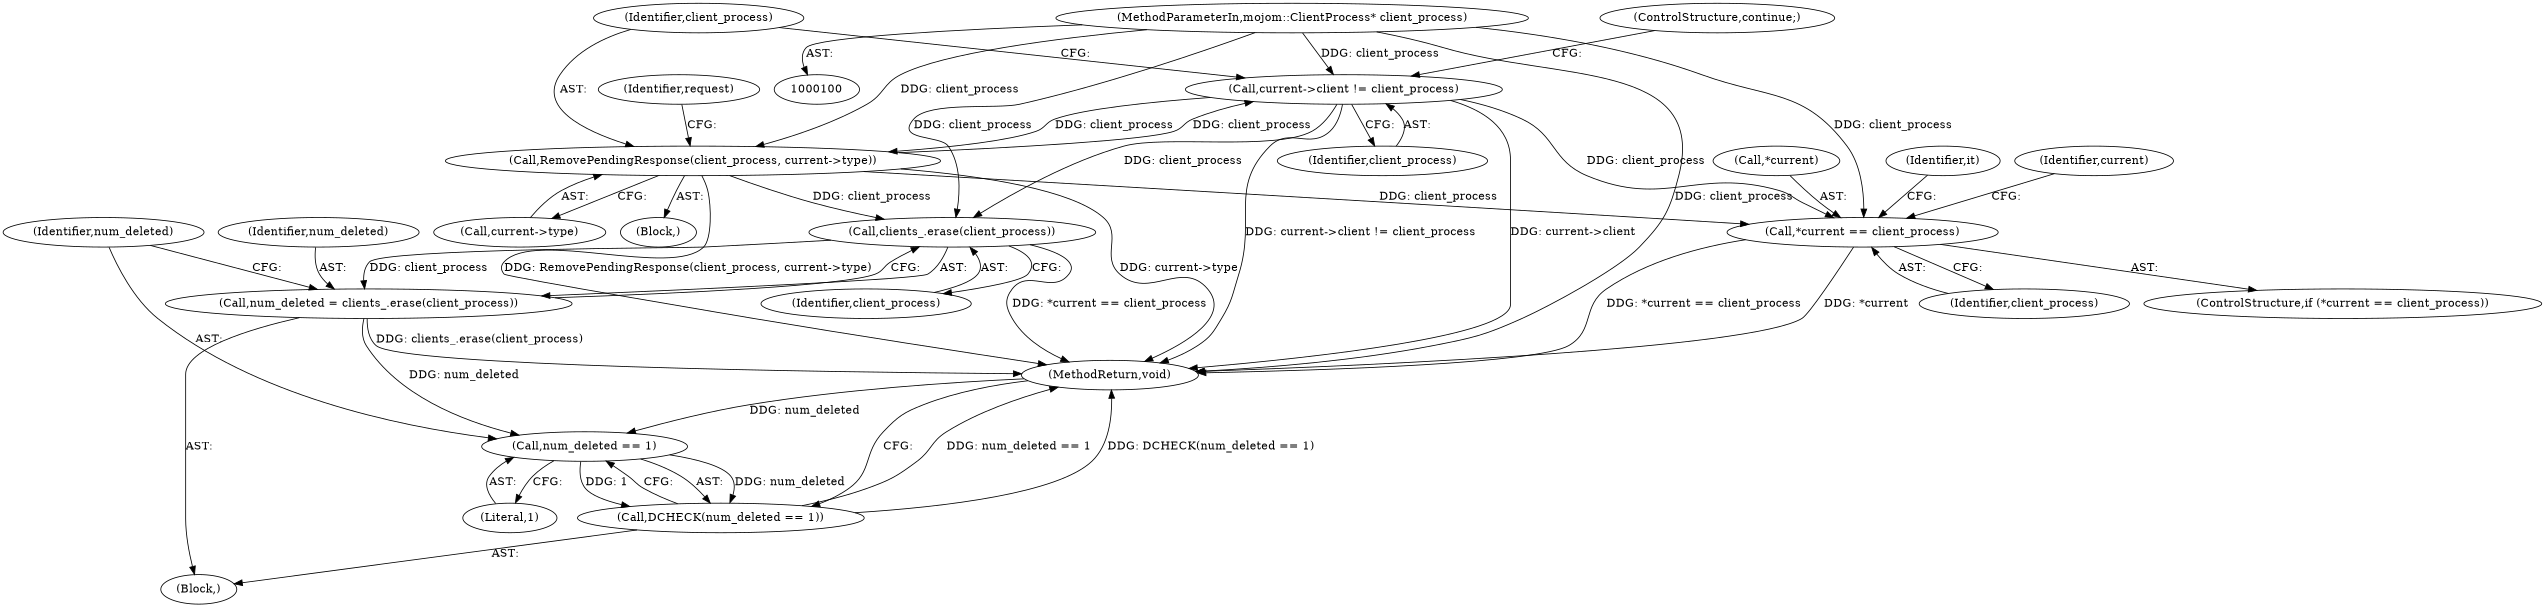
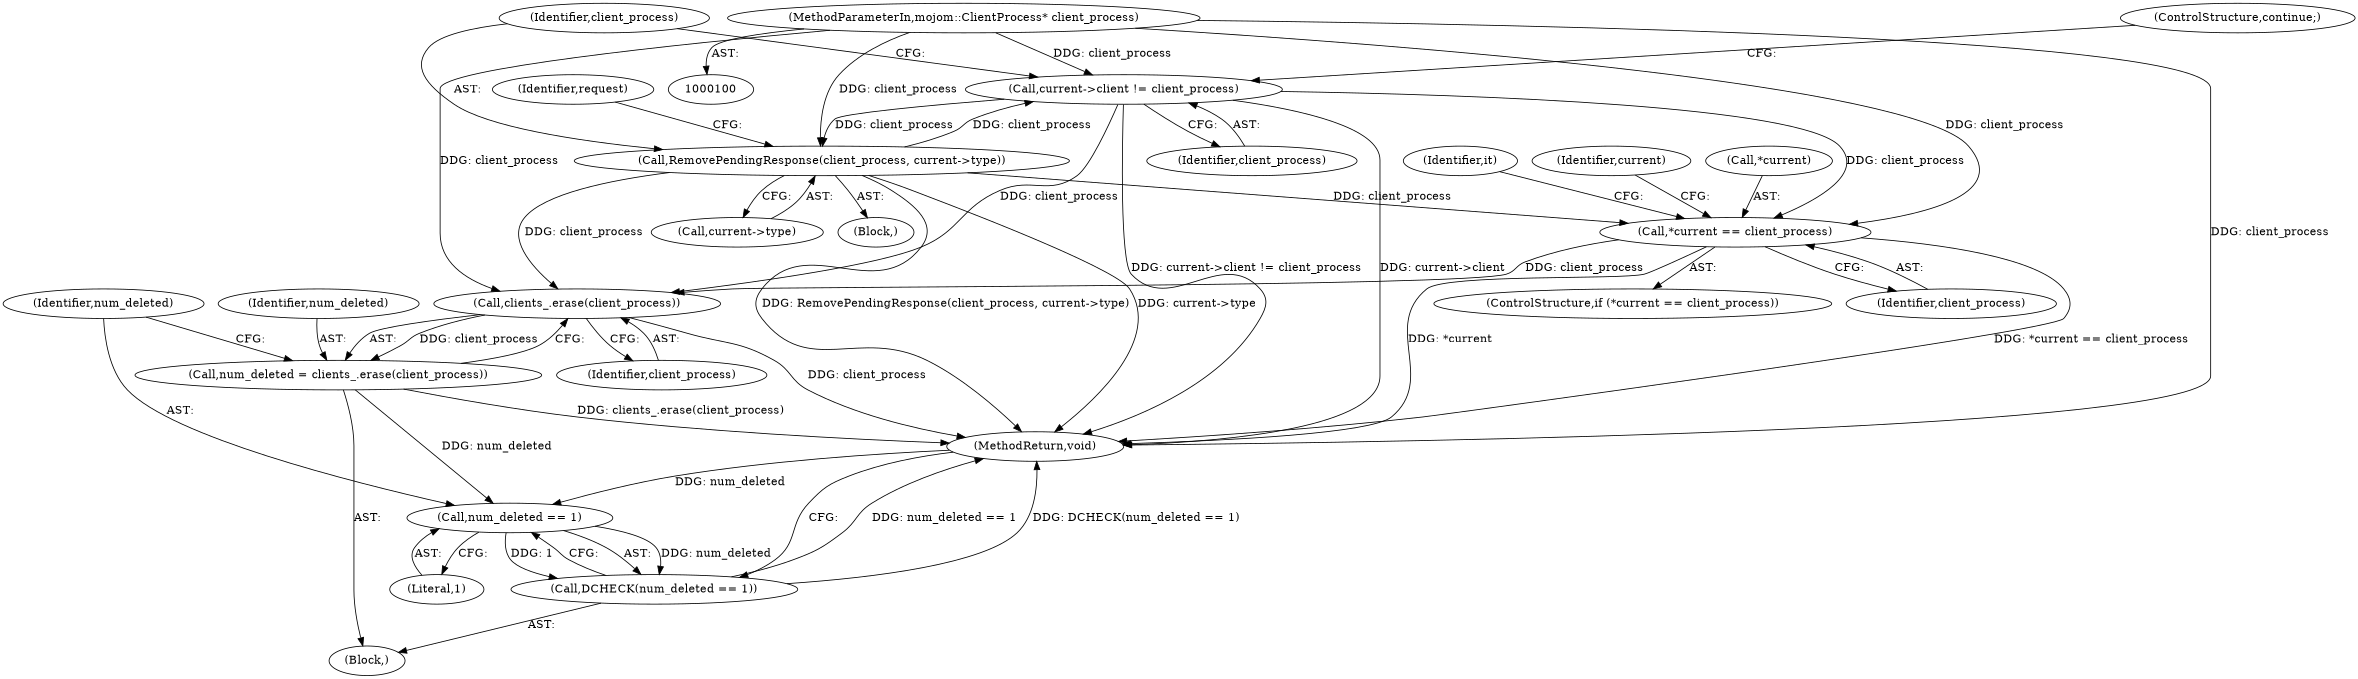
edge "(Call,*current == client_process)" -> "(Call,clients_.erase(client_process))": added, label "DDG: client_process"
edge "(Call,clients_.erase(client_process))" -> "(MethodReturn,void)": label "DDG: *current == client_process" -> "DDG: client_process"
